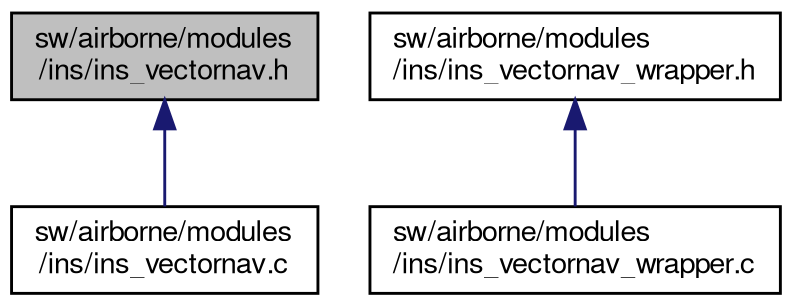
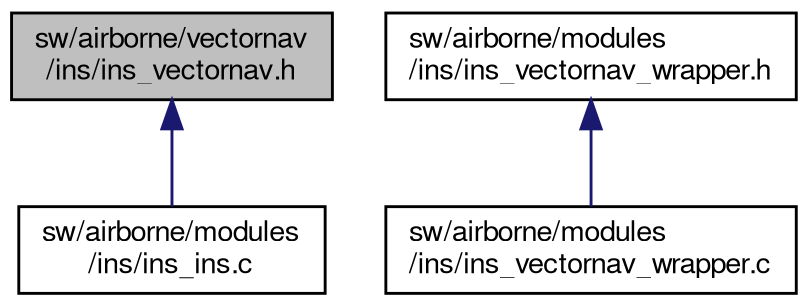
node "sw/airborne/modules /ins/ins_vectornav.h": label "sw/airborne/modules /ins/ins_vectornav.h" -> "sw/airborne/vectornav /ins/ins_vectornav.h"
node "sw/airborne/modules /ins/ins_vectornav.c": label "sw/airborne/modules /ins/ins_vectornav.c" -> "sw/airborne/modules /ins/ins_ins.c"
